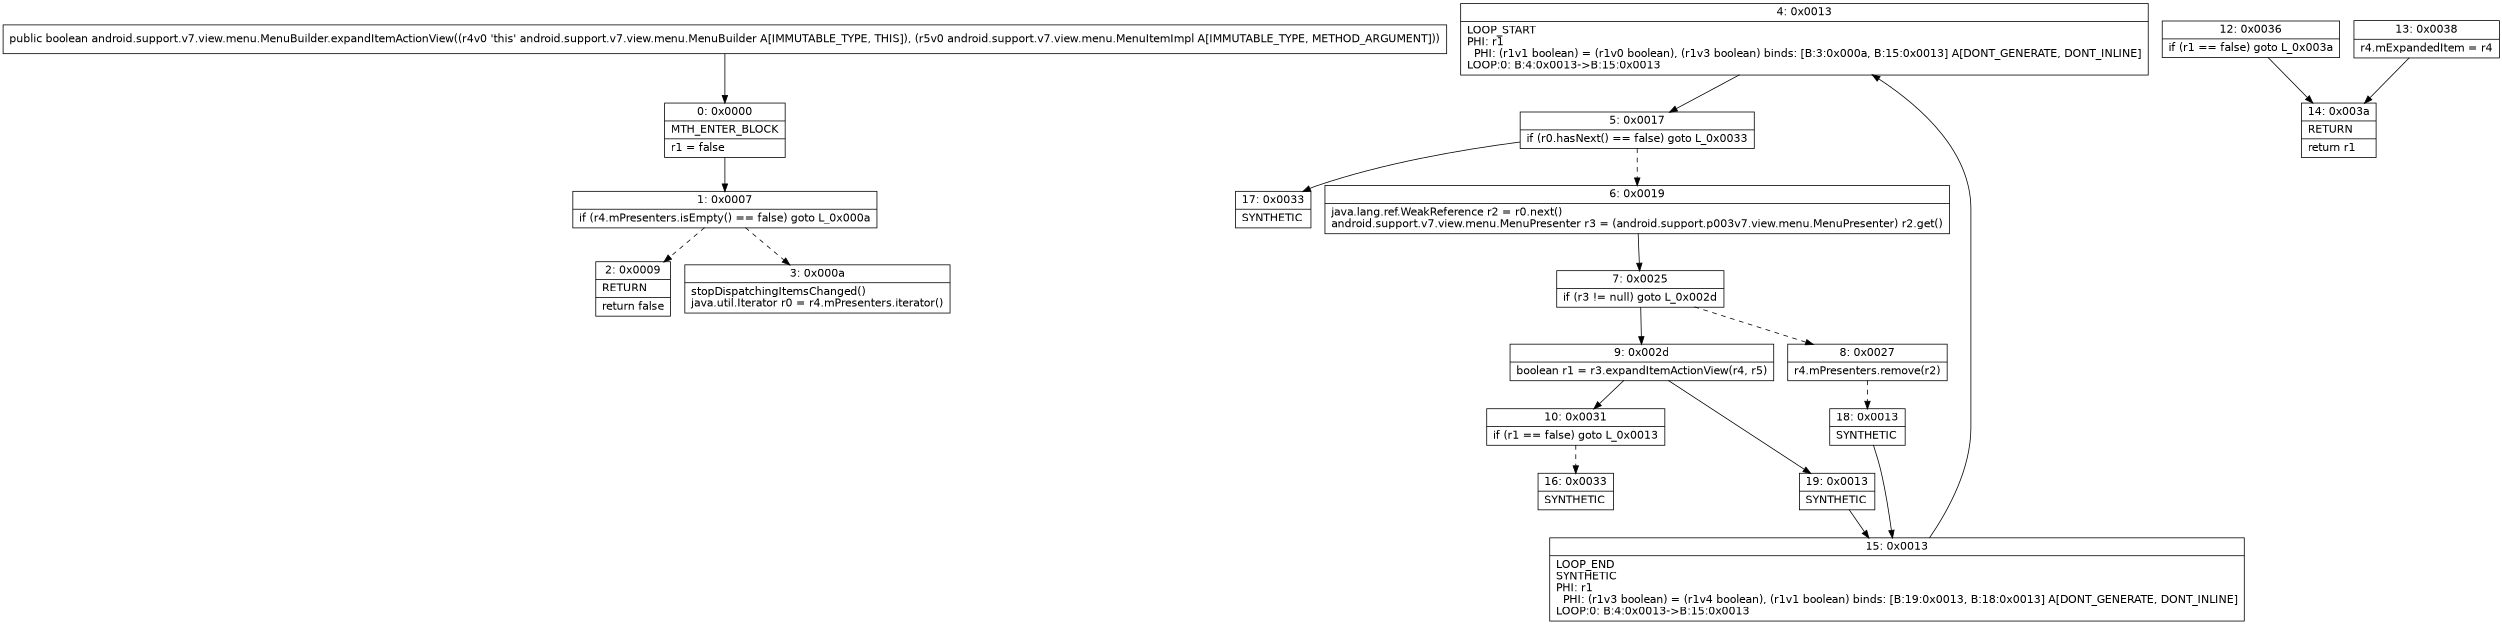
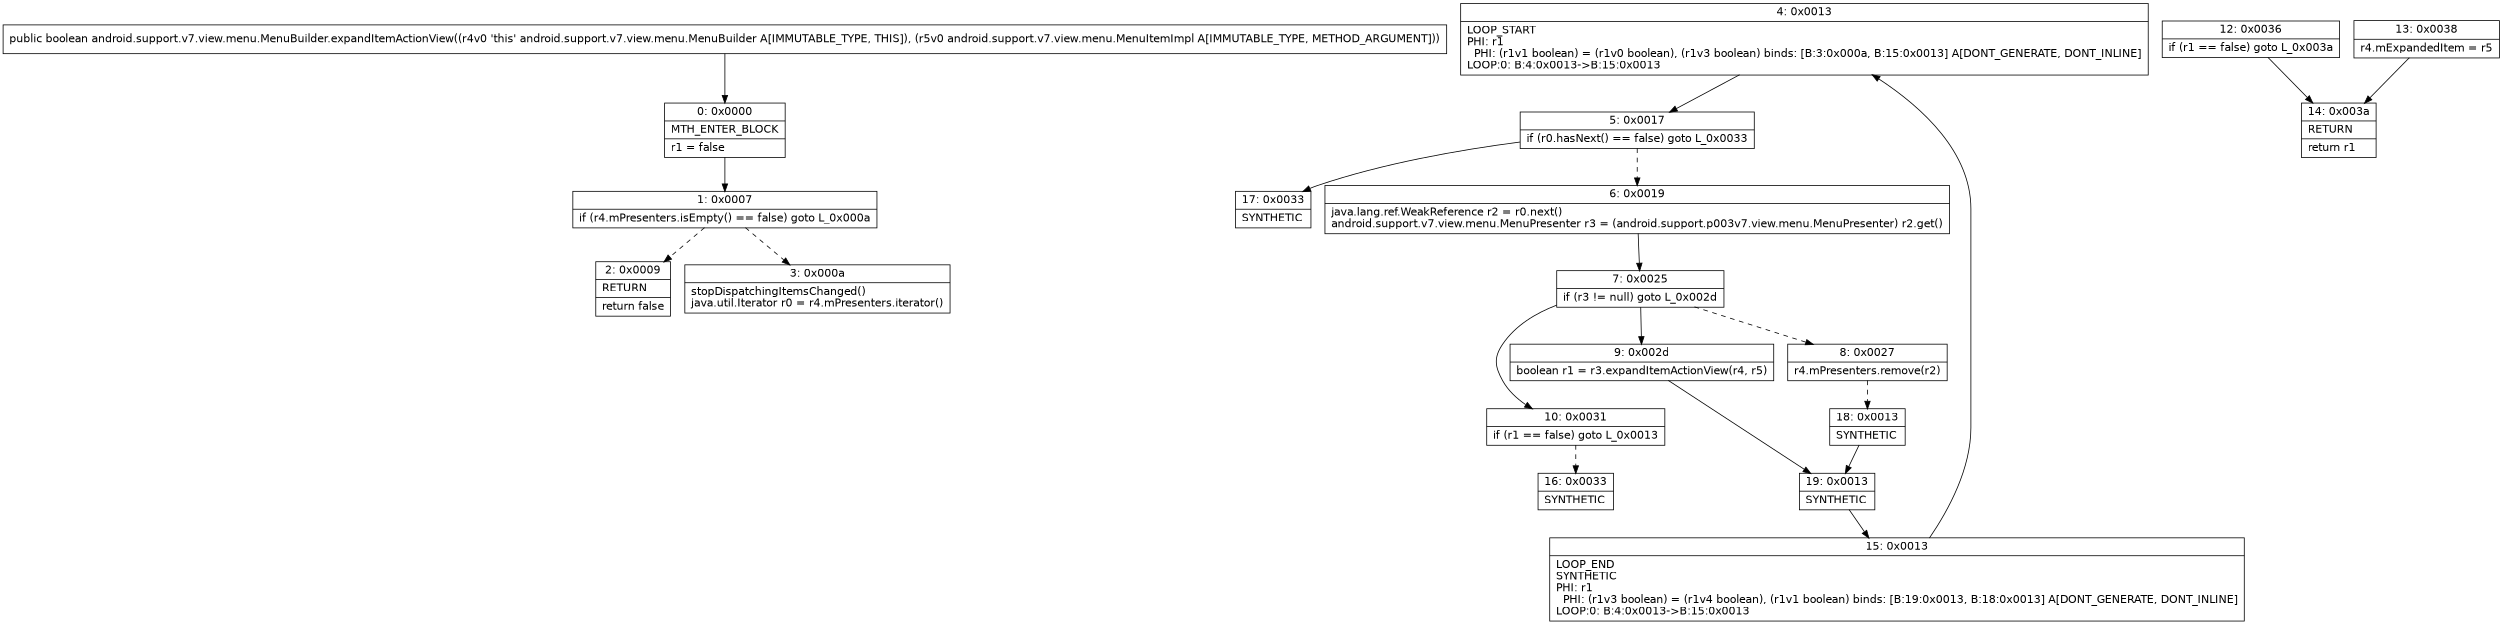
node "13: 0x0038": text "r4.mExpandedItem = r4" -> "r4.mExpandedItem = r5"
edge "9: 0x002d" -> "10: 0x0031": now "7: 0x0025" -> "10: 0x0031"
edge "18: 0x0013" -> "15: 0x0013": now "18: 0x0013" -> "19: 0x0013"
